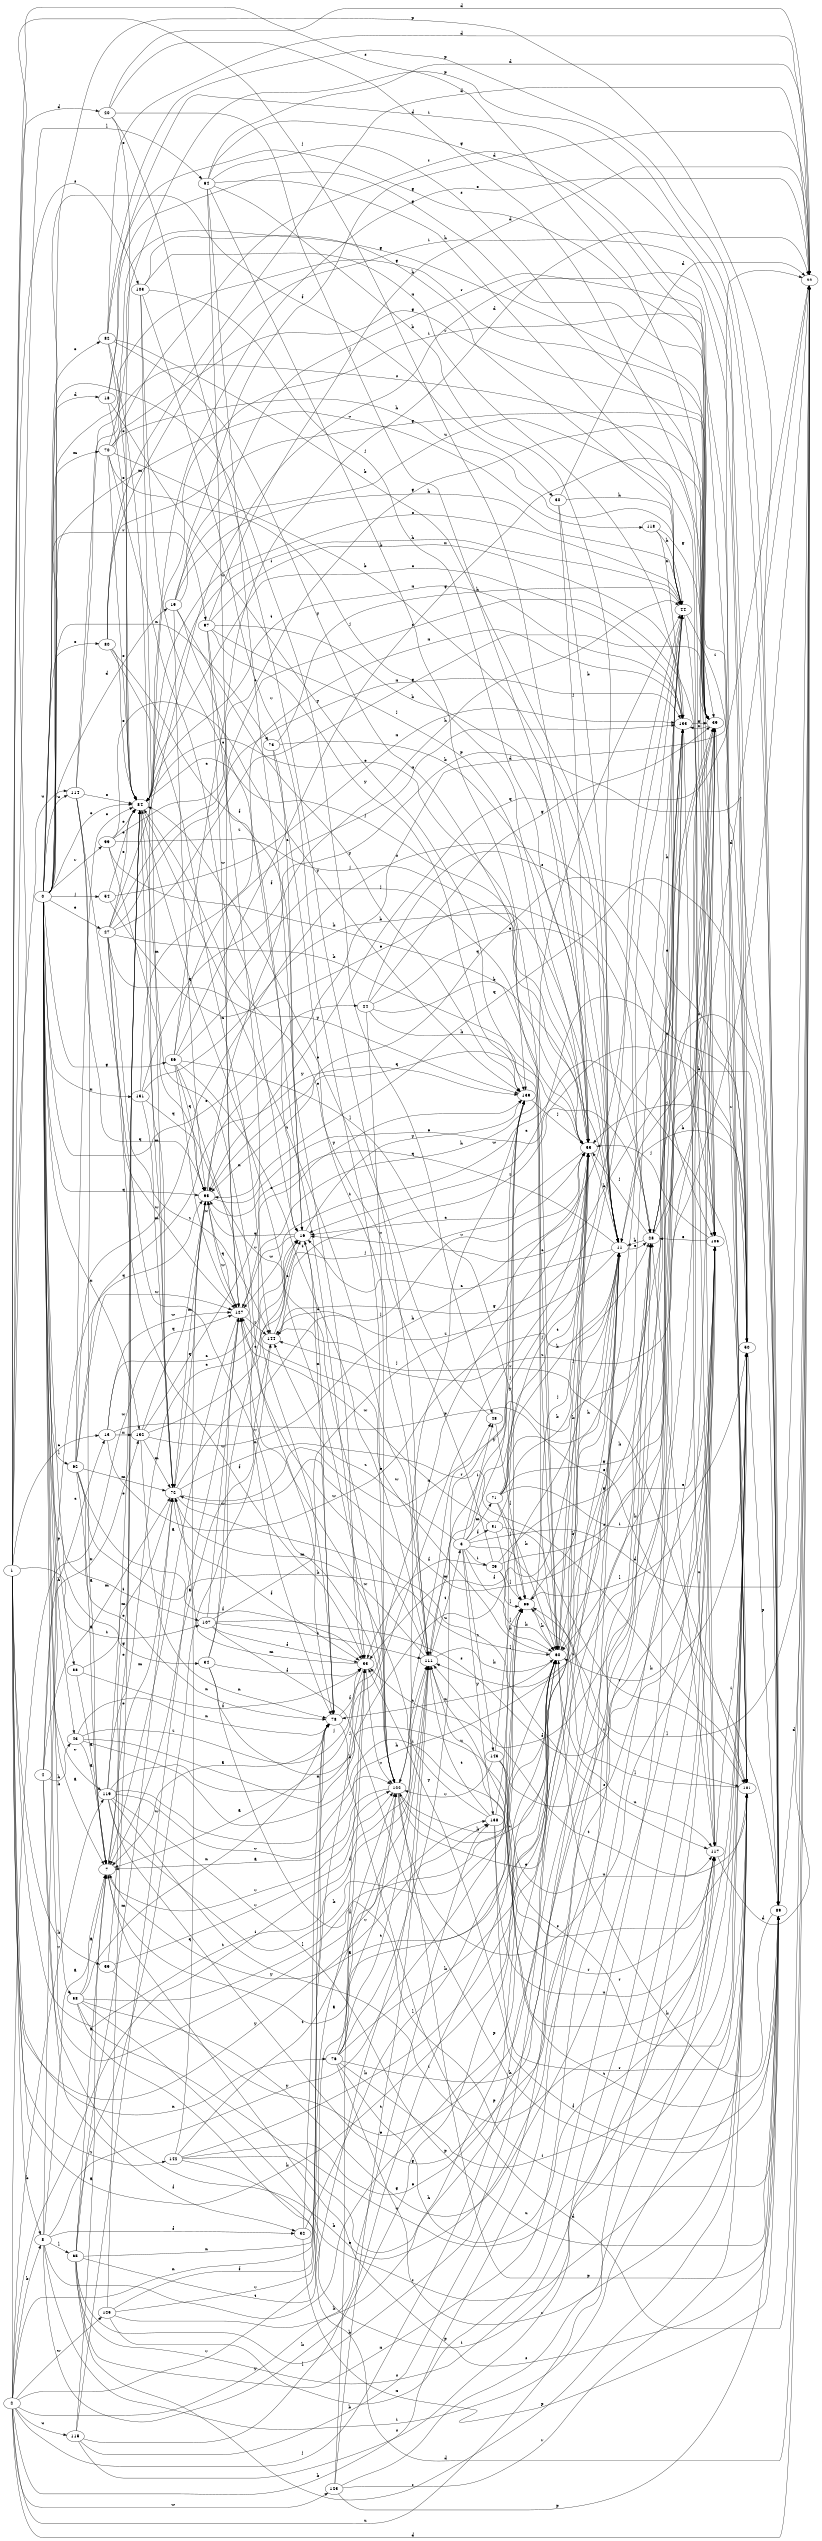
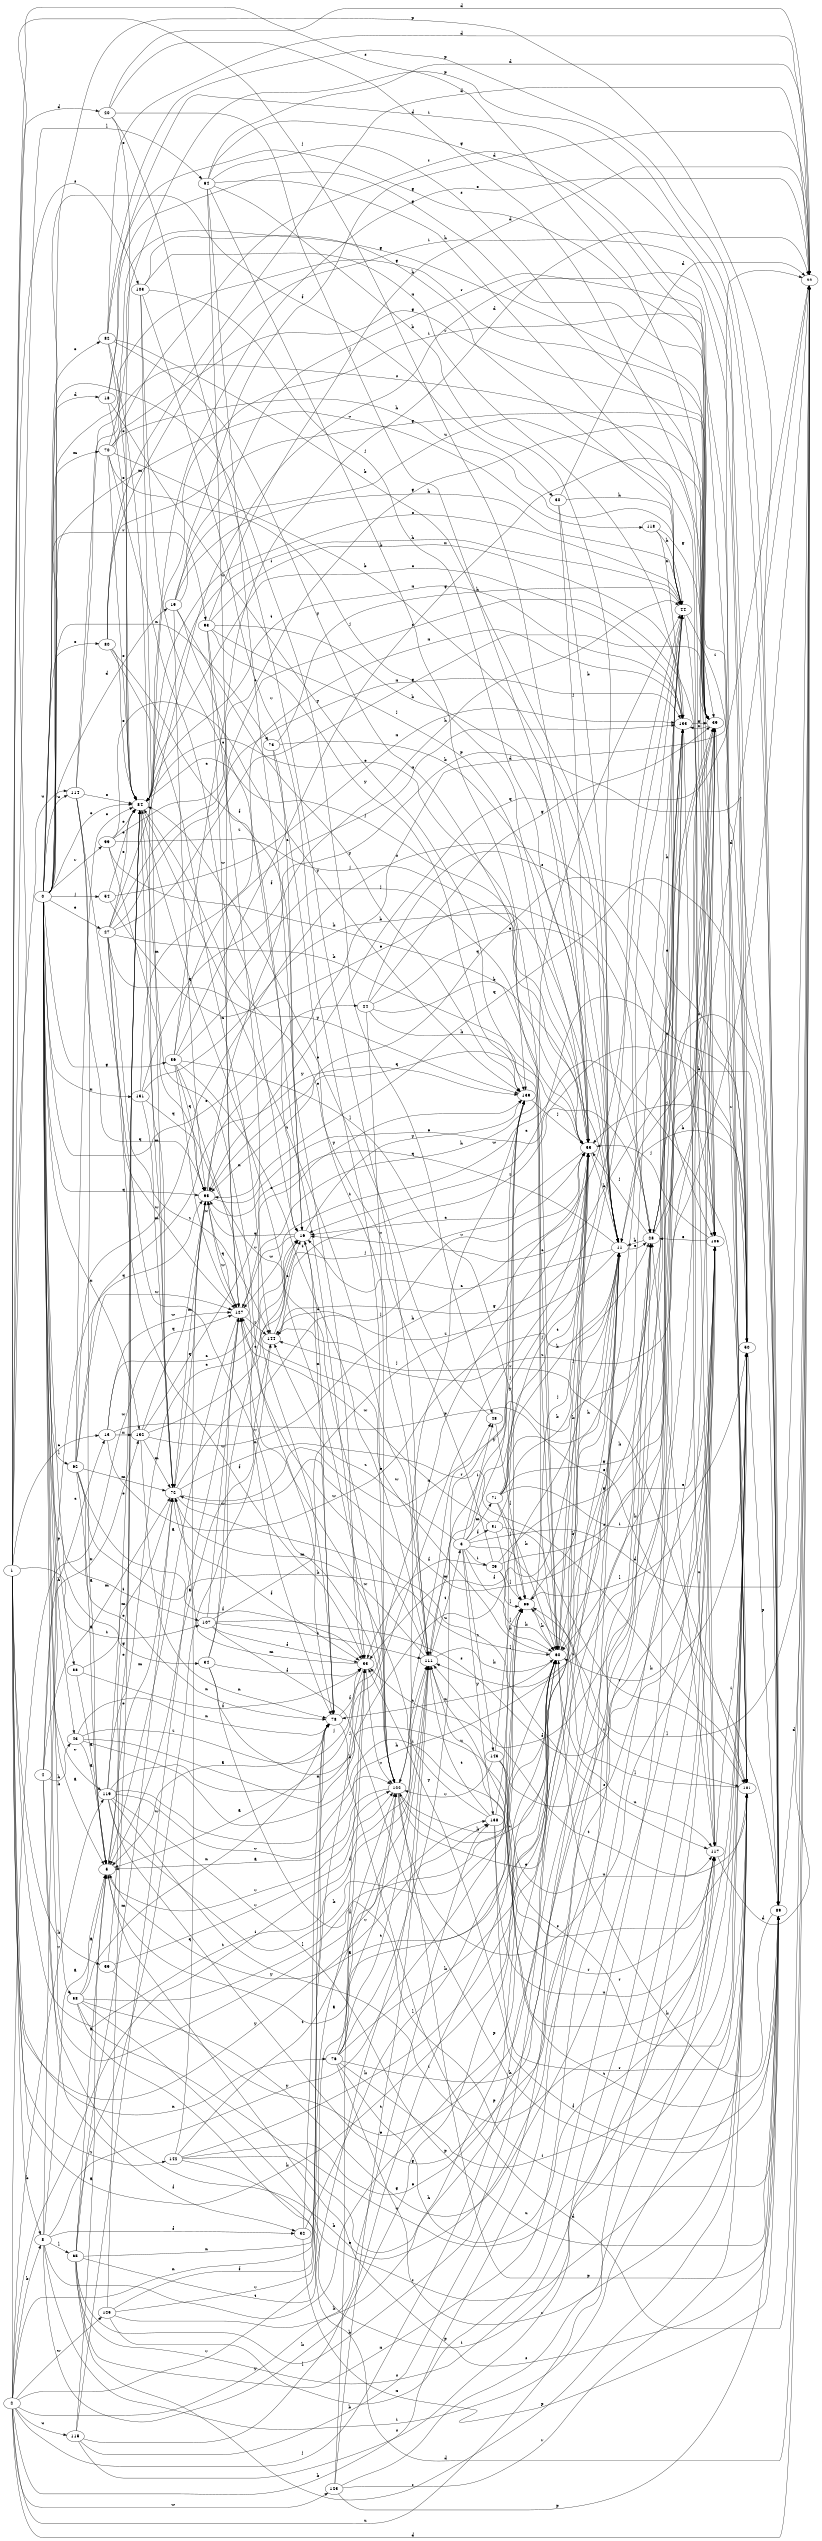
node "97": label "97" -> "93"
node "7": label "7" -> "5"
